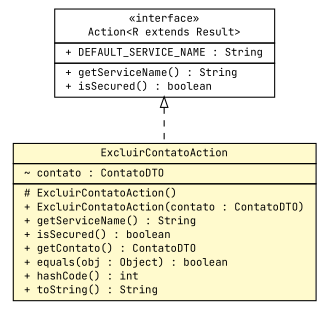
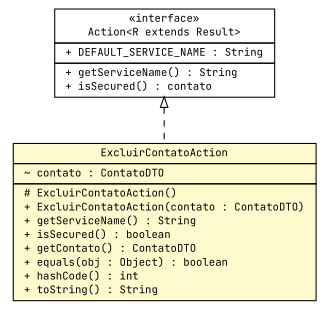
node "Action<R extends Result>": text "+ isSecured() : boolean" -> "+ isSecured() : contato"
